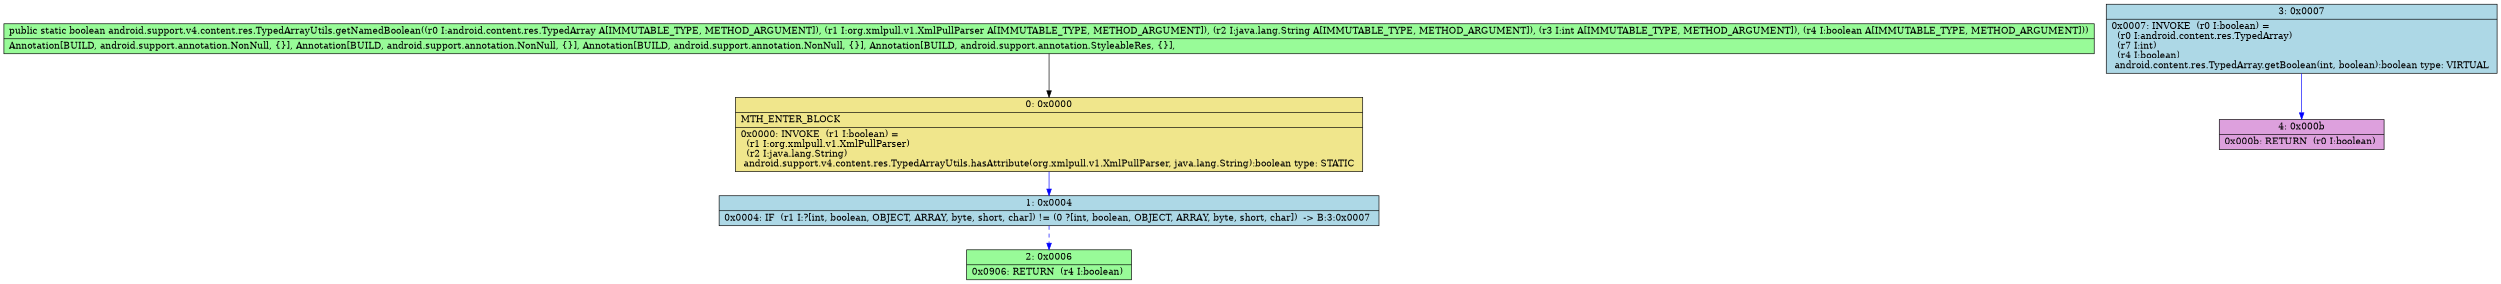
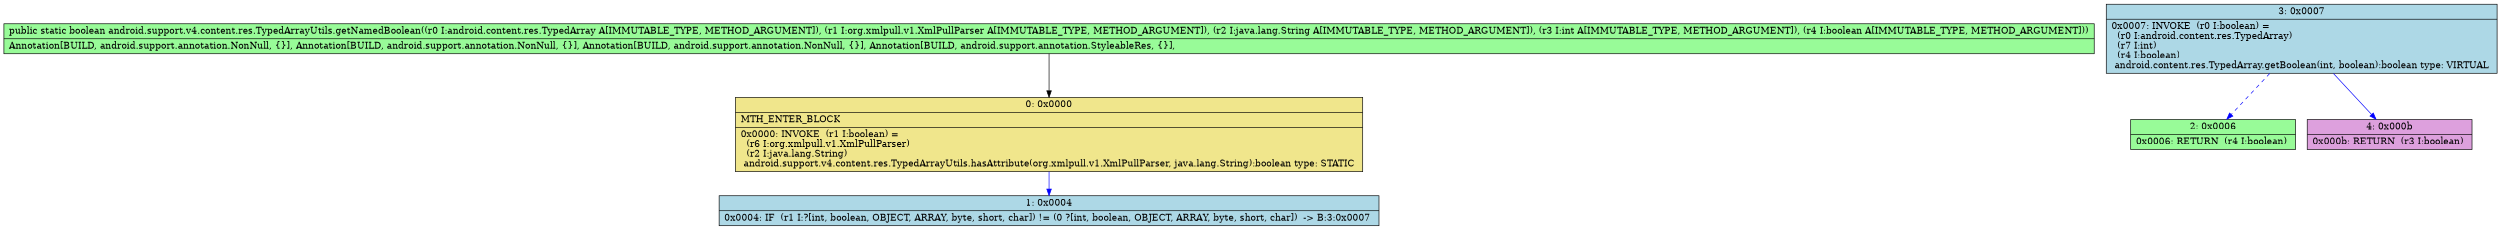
node "4: 0x000b": text "0x000b: RETURN  (r0 I:boolean)" -> "0x000b: RETURN  (r3 I:boolean)"
node "0: 0x0000": text "(r1 I:org.xmlpull.v1.XmlPullParser)" -> "(r6 I:org.xmlpull.v1.XmlPullParser)"
edge "1: 0x0004" -> "2: 0x0006": now "3: 0x0007" -> "2: 0x0006"
node "2: 0x0006": text "0x0906: RETURN  (r4 I:boolean)" -> "0x0006: RETURN  (r4 I:boolean)"
